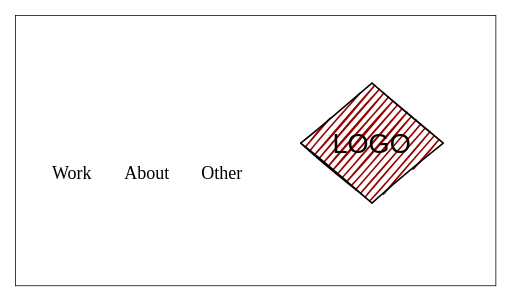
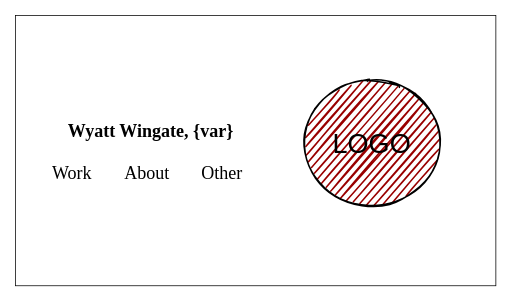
node "Wyatt Wingate, {var}": added
node "LOGO": shape diamond -> ellipse
